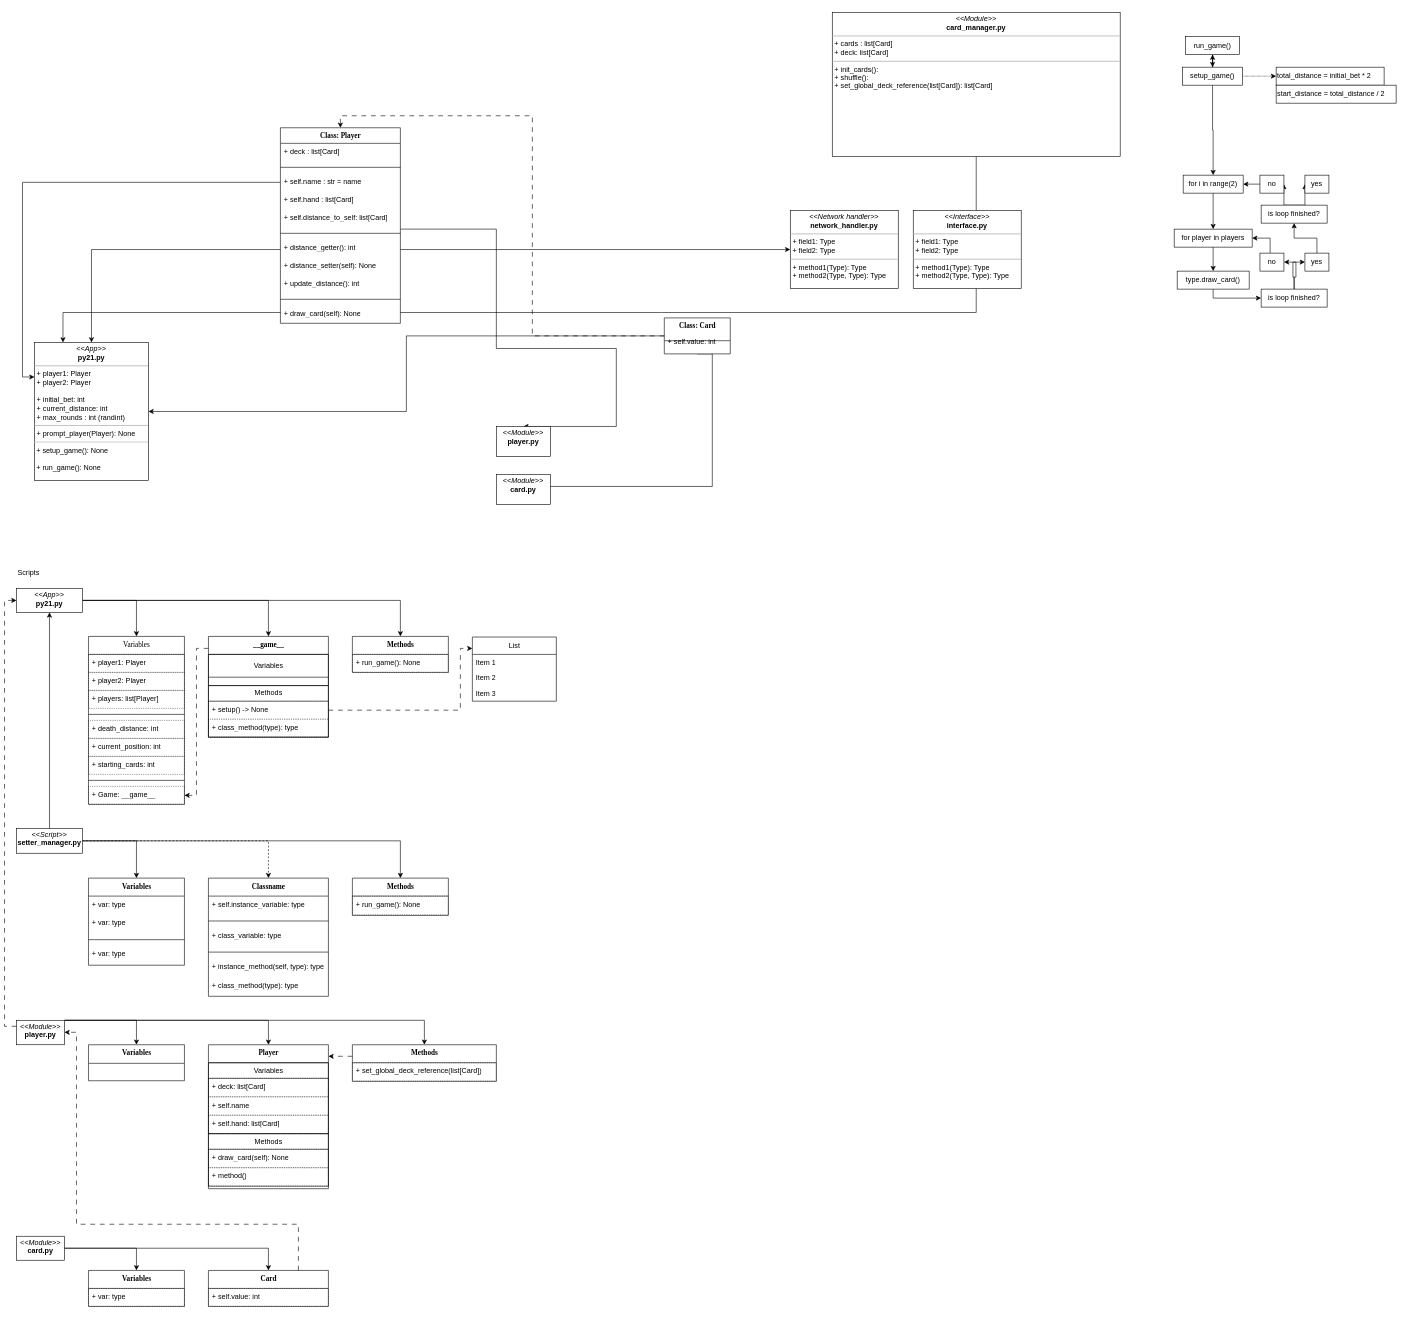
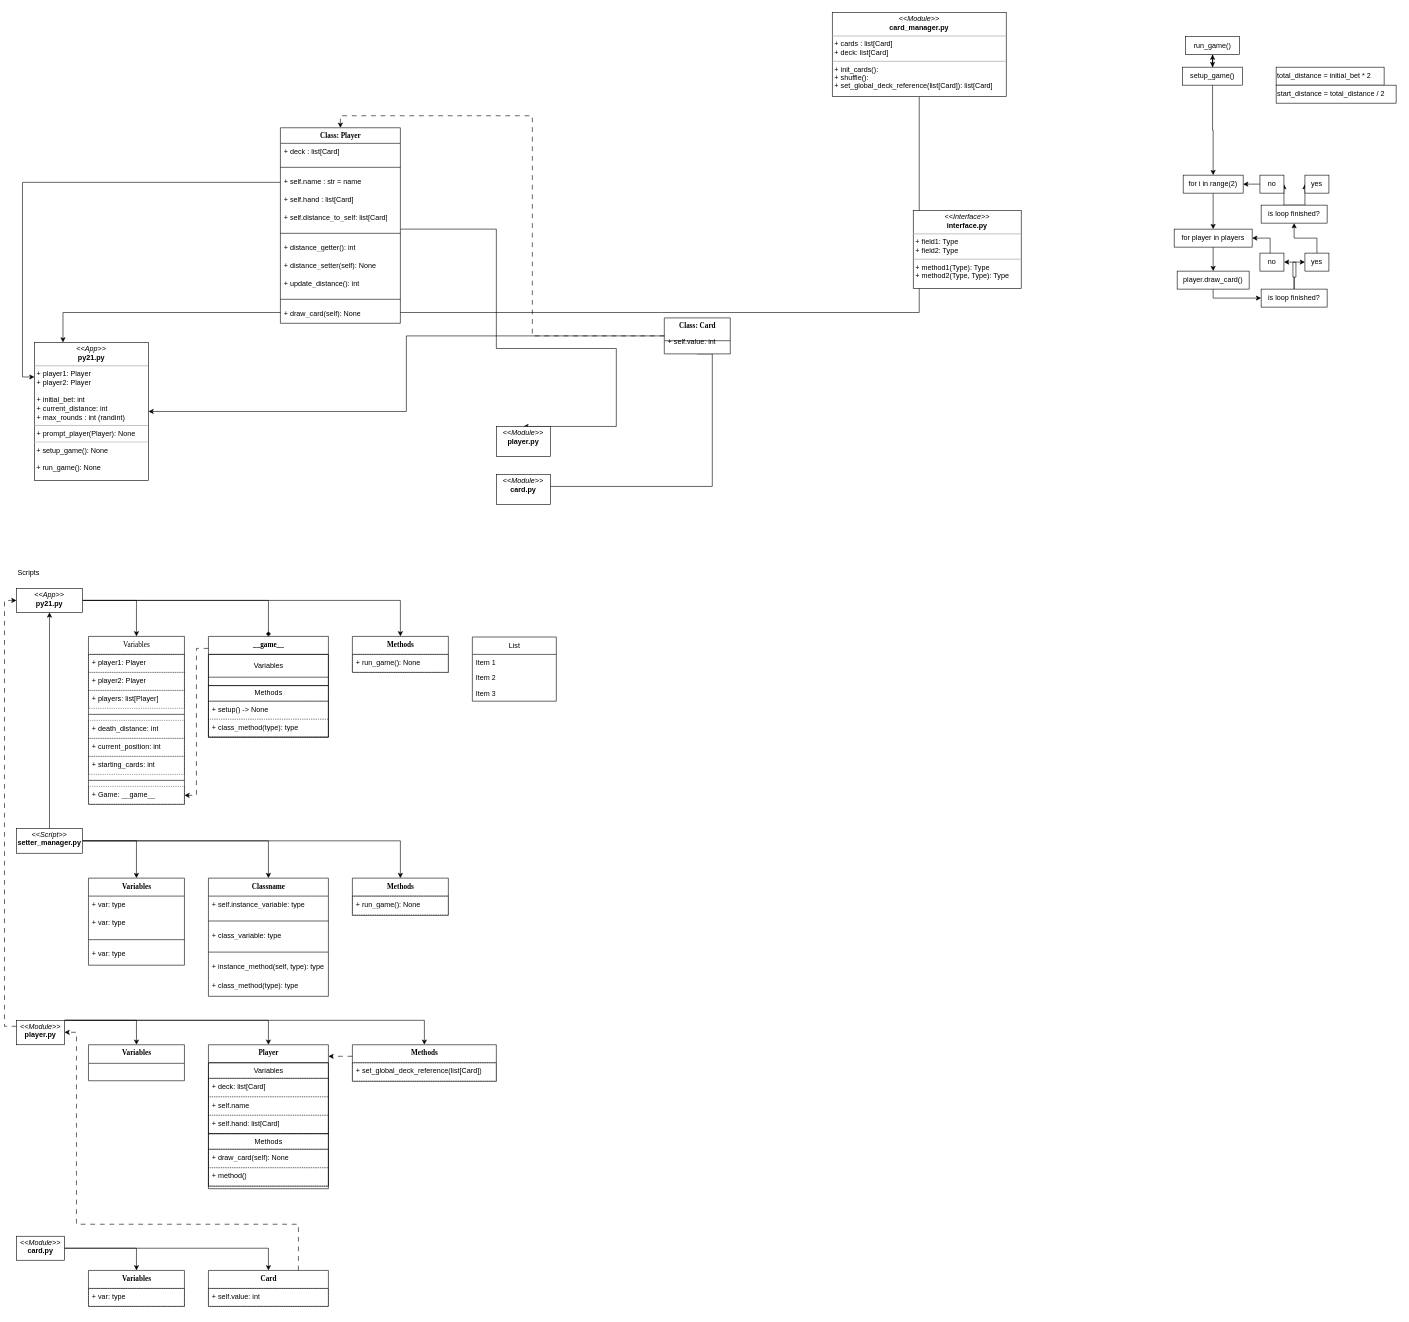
edge "setup_game()" -> "total_distance = initial_bet * 2": removed
node "<<Module>> card_manager.py + cards : list[Card] + deck: list[Card] + init_cards(): + shuffle(): + set_global_deck_reference(list[Card]): list[Card]": size 288x144 -> 174x84
edge "<<Network handler>> network_handler.py + field1: Type + field2: Type + method1(Type): Type + method2(Type, Type): Type" -- "<<App>> py21.py + player1: Player + player2: Player + initial_bet: int + current_distance: int + max_rounds : int (randint) + prompt_player(Player): None + setup_game(): None + run_game(): None": removed
node "<<Network handler>> network_handler.py + field1: Type + field2: Type + method1(Type): Type + method2(Type, Type): Type": removed
node "type.draw_card()": label "type.draw_card()" -> "player.draw_card()"
edge "<<App>> py21.py" -> "__game__": arrowhead classic -> diamond
edge "+ setup() -> None" -> "List": removed
edge "<<Script>> setter_manager.py" -> "Classname": style dashed -> solid
